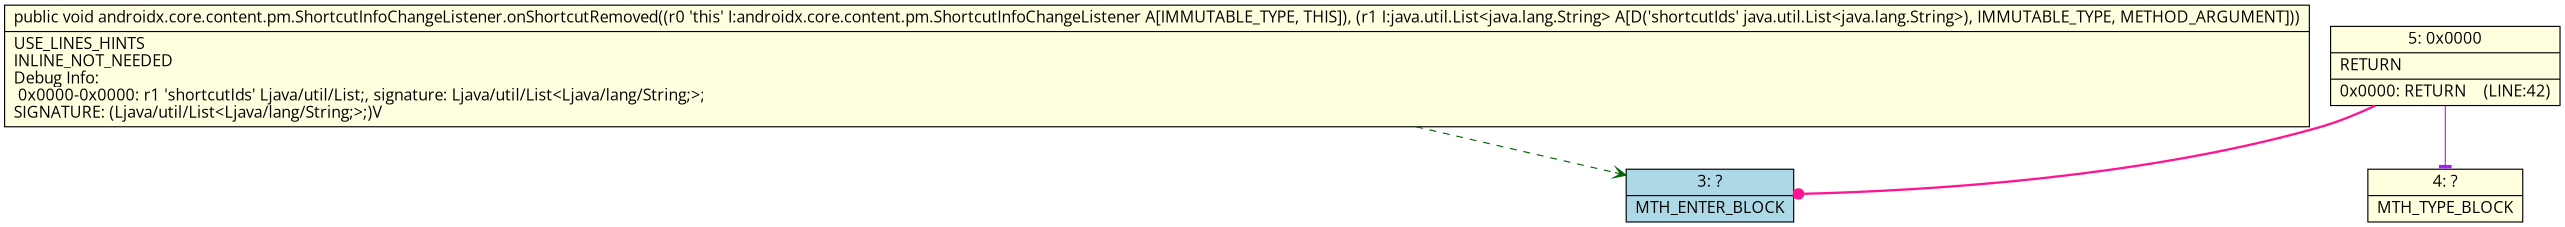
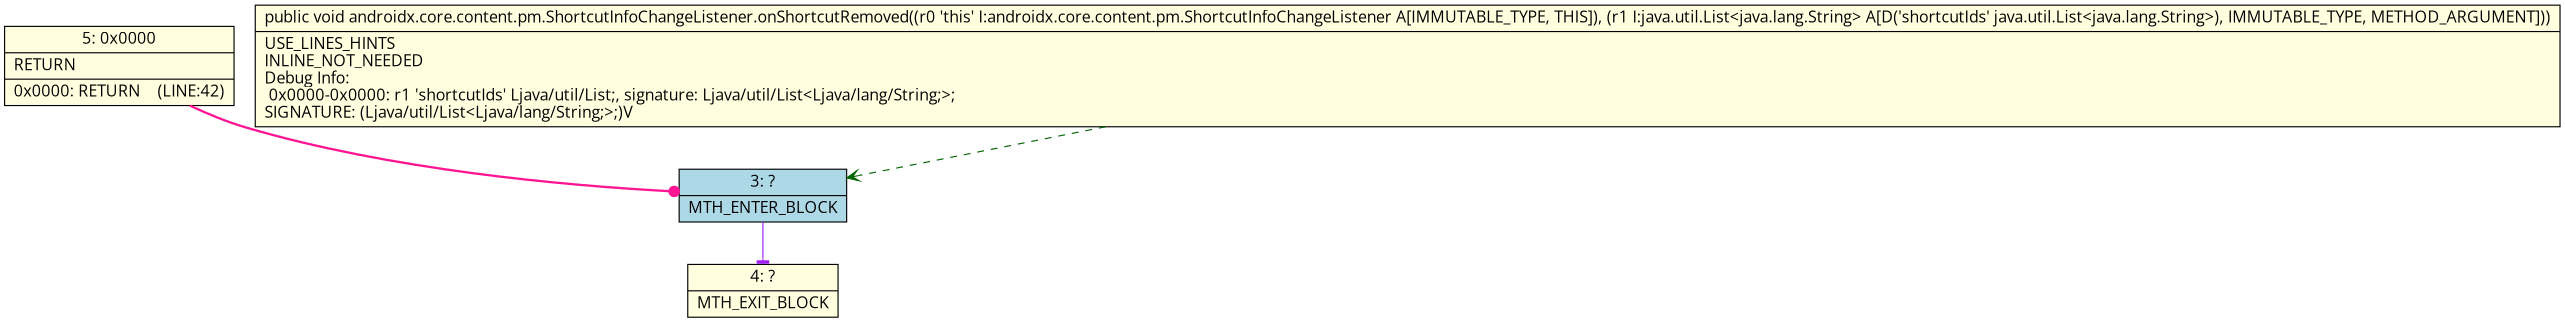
edge "5: 0x0000" -> "4: ?": now "3: ?" -> "4: ?"
node "4: ?": text "MTH_TYPE_BLOCK" -> "MTH_EXIT_BLOCK"
